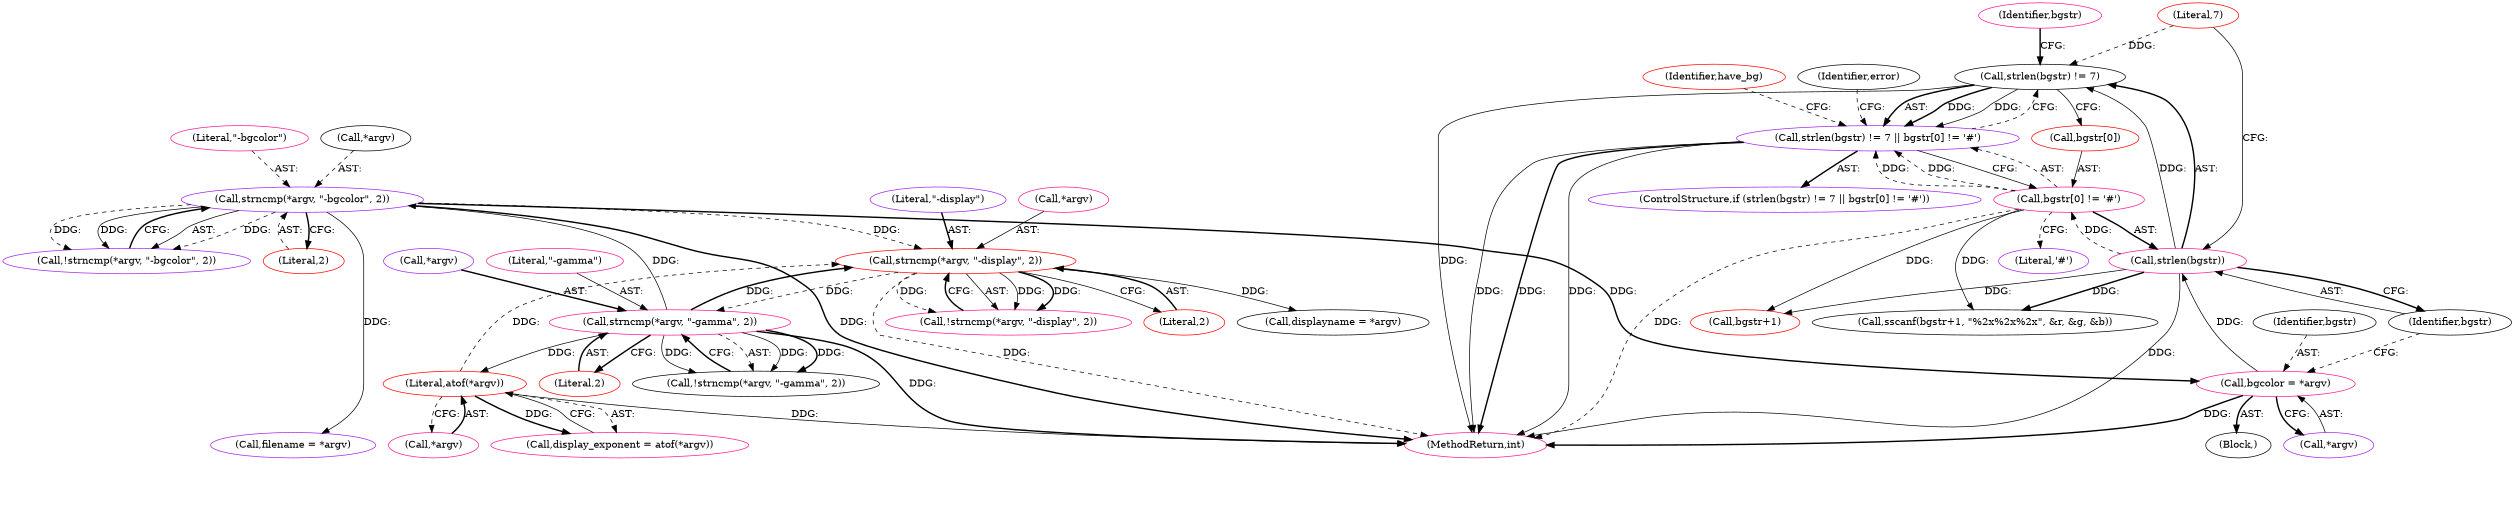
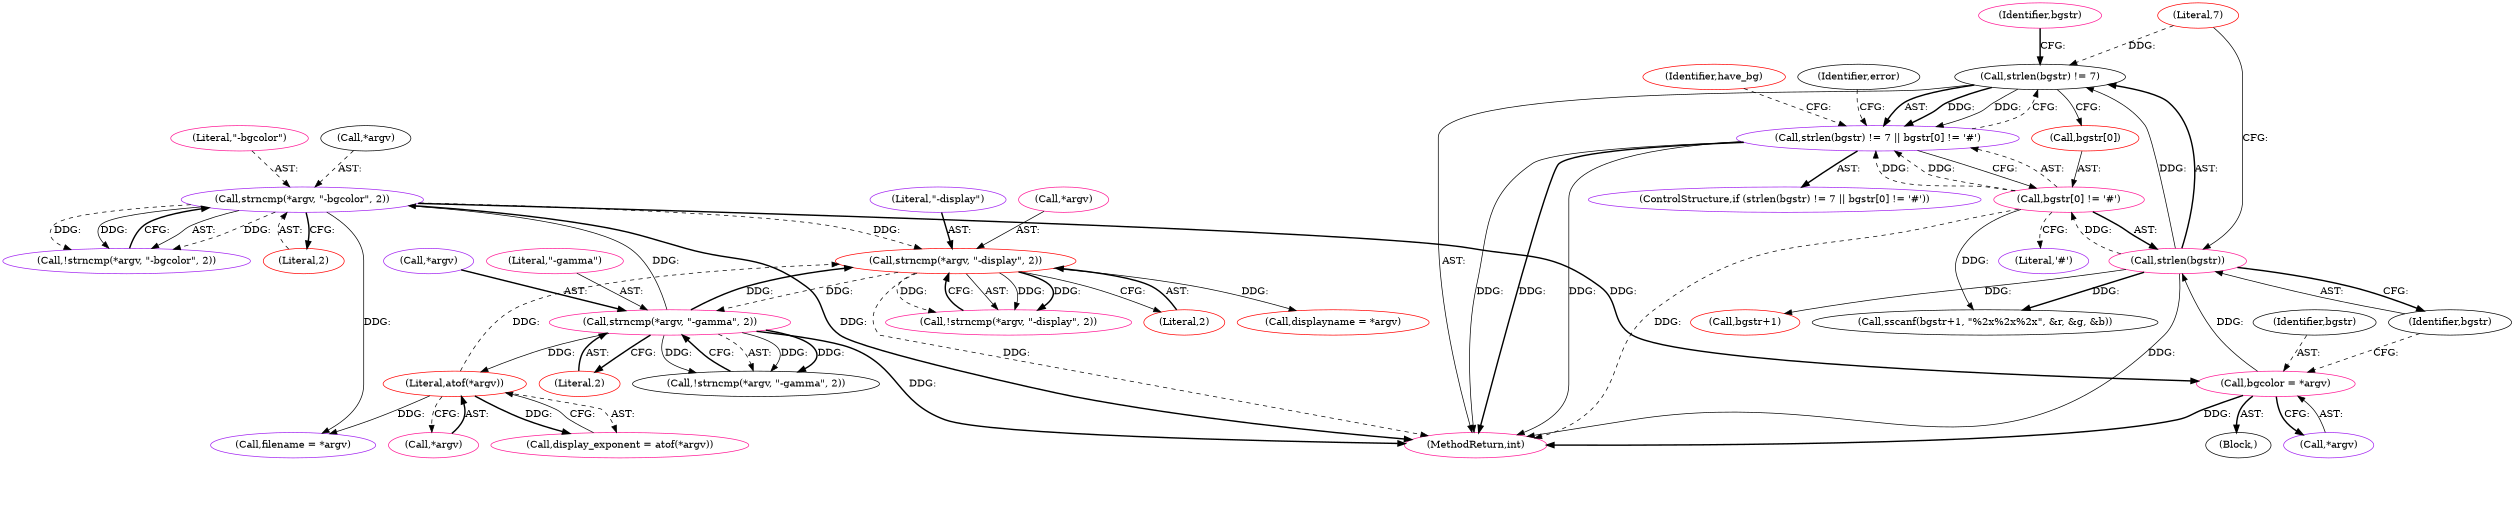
edge "(Call,bgstr[0] != '#')" -> "(Call,bgstr+1)": removed, label "DDG:"
edge "(Call,strlen(bgstr) != 7)" -> "(MethodReturn,int)": label "DDG: " -> "AST: "
node "(Call,displayname = *argv)": color black -> red
edge "(Literal,atof(*argv))" -> "(MethodReturn,int)": now "(Literal,atof(*argv))" -> "(Call,filename = *argv)"
